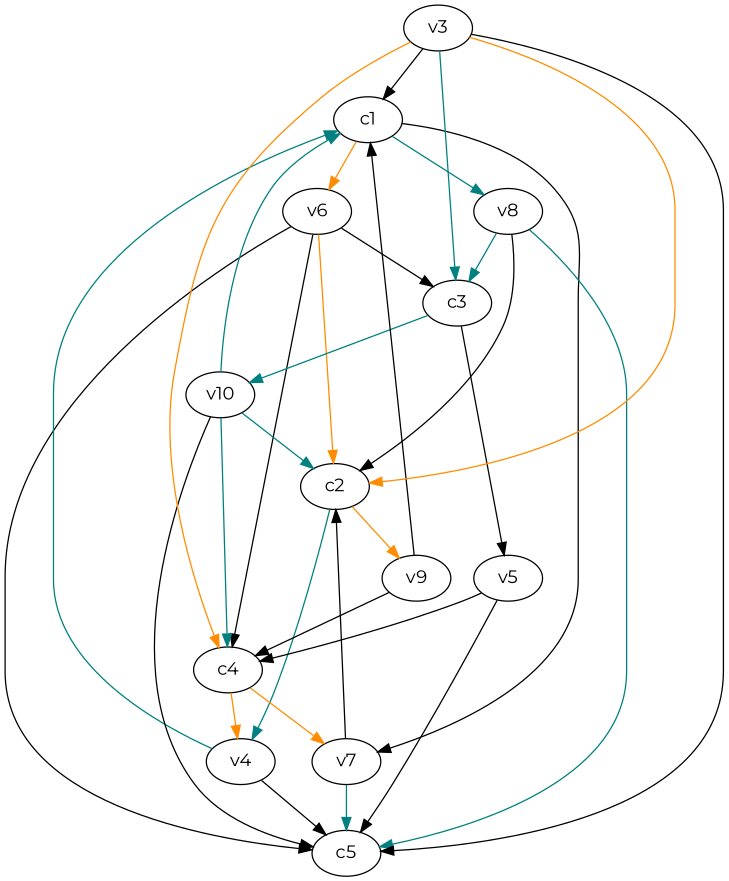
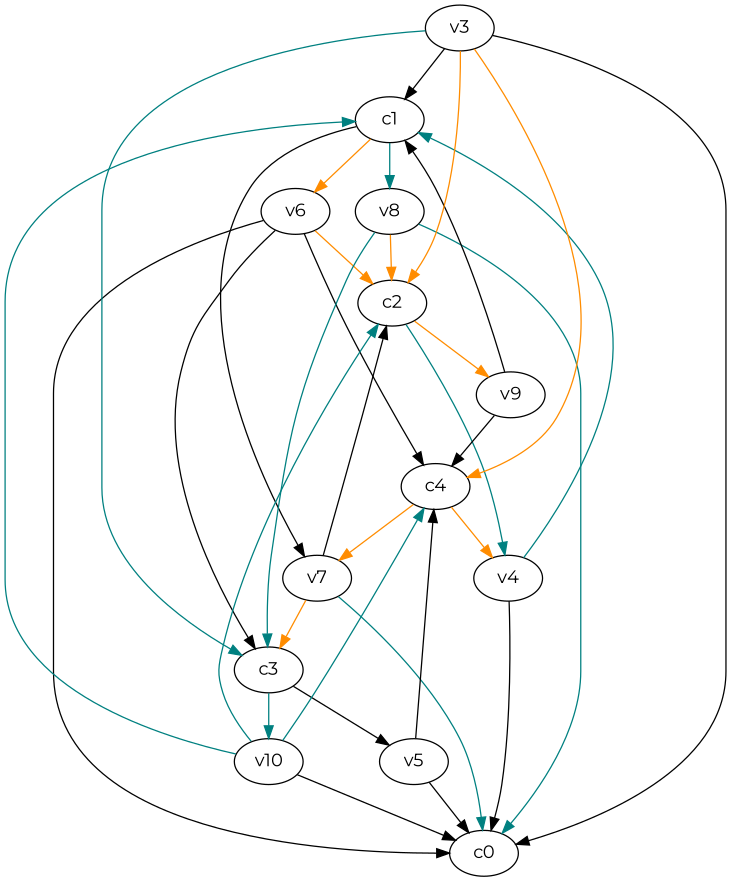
edge "v8" -> "c2": color black -> darkorange
edge "v7" -> "c3": added
node "c5": label "c5" -> "c0"
